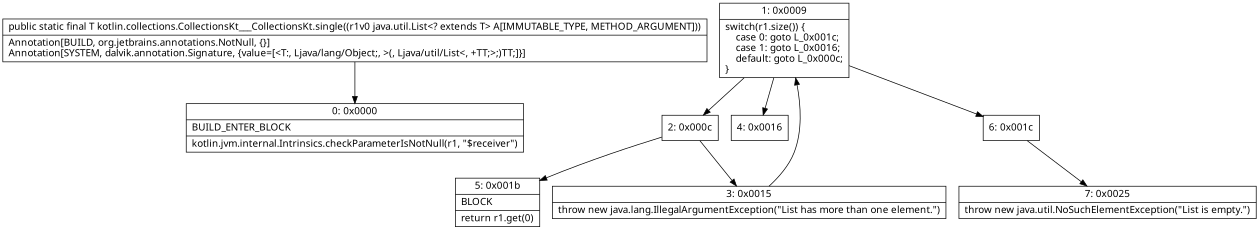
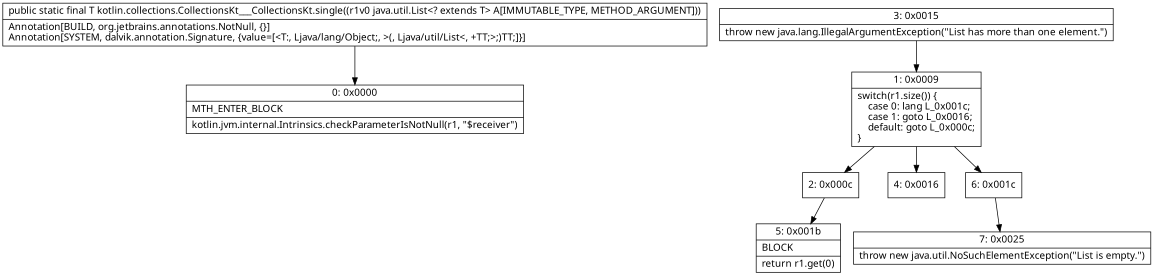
node "1: 0x0009": text "case 0: goto L_0x001c;" -> "case 0: lang L_0x001c;"
node "0: 0x0000": text "BUILD_ENTER_BLOCK" -> "MTH_ENTER_BLOCK"
edge "2: 0x000c" -> "3: 0x0015": removed
